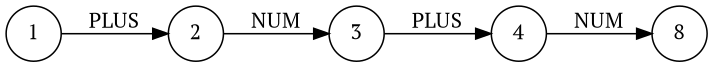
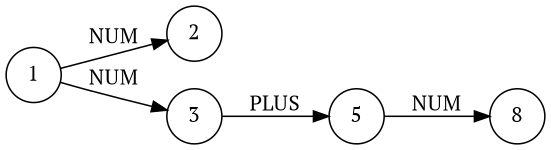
edge "1" -> "2": label "PLUS" -> "NUM"
edge "2" -> "3": now "1" -> "3"
node "4": label "4" -> "5"
